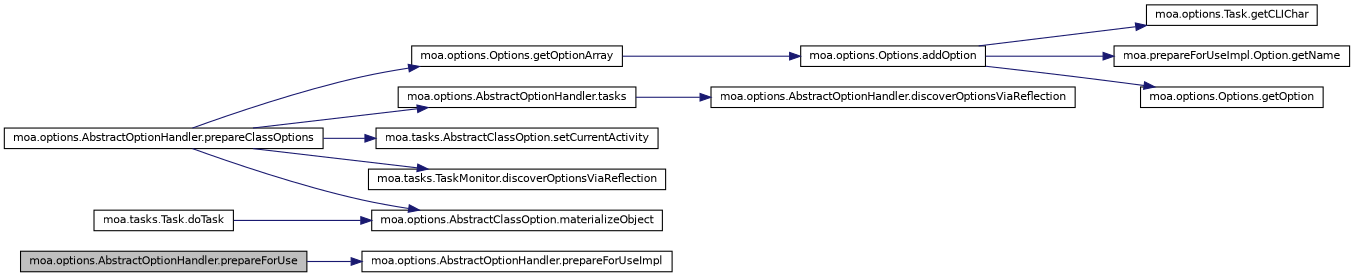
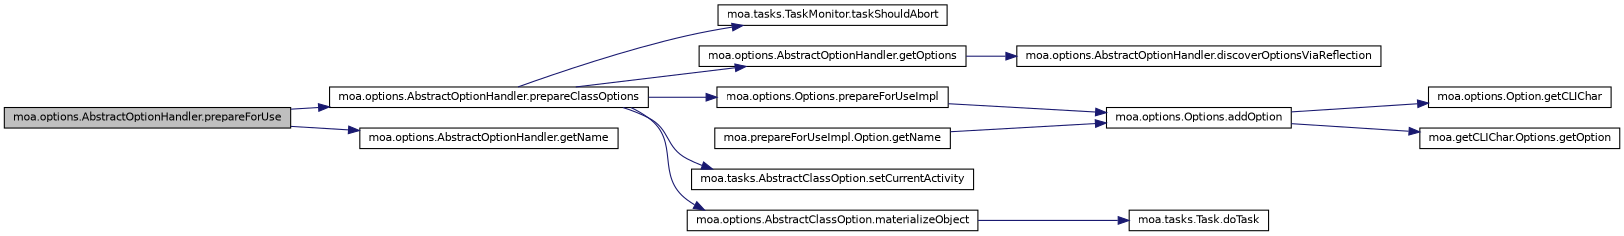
node "moa.options.Task.getCLIChar": label "moa.options.Task.getCLIChar" -> "moa.options.Option.getCLIChar"
node "moa.options.Options.getOptionArray": label "moa.options.Options.getOptionArray" -> "moa.options.Options.prepareForUseImpl"
edge "moa.options.Options.addOption" -> "moa.prepareForUseImpl.Option.getName": reversed
node "moa.options.AbstractOptionHandler.tasks": label "moa.options.AbstractOptionHandler.tasks" -> "moa.options.AbstractOptionHandler.getOptions"
node "moa.options.Options.getOption": label "moa.options.Options.getOption" -> "moa.getCLIChar.Options.getOption"
edge "moa.options.AbstractOptionHandler.prepareForUse" -> "moa.options.AbstractOptionHandler.prepareClassOptions": added
node "moa.tasks.TaskMonitor.discoverOptionsViaReflection": label "moa.tasks.TaskMonitor.discoverOptionsViaReflection" -> "moa.tasks.TaskMonitor.taskShouldAbort"
edge "moa.tasks.Task.doTask" -> "moa.options.AbstractClassOption.materializeObject": reversed
node "moa.options.AbstractOptionHandler.prepareForUseImpl": label "moa.options.AbstractOptionHandler.prepareForUseImpl" -> "moa.options.AbstractOptionHandler.getName"
